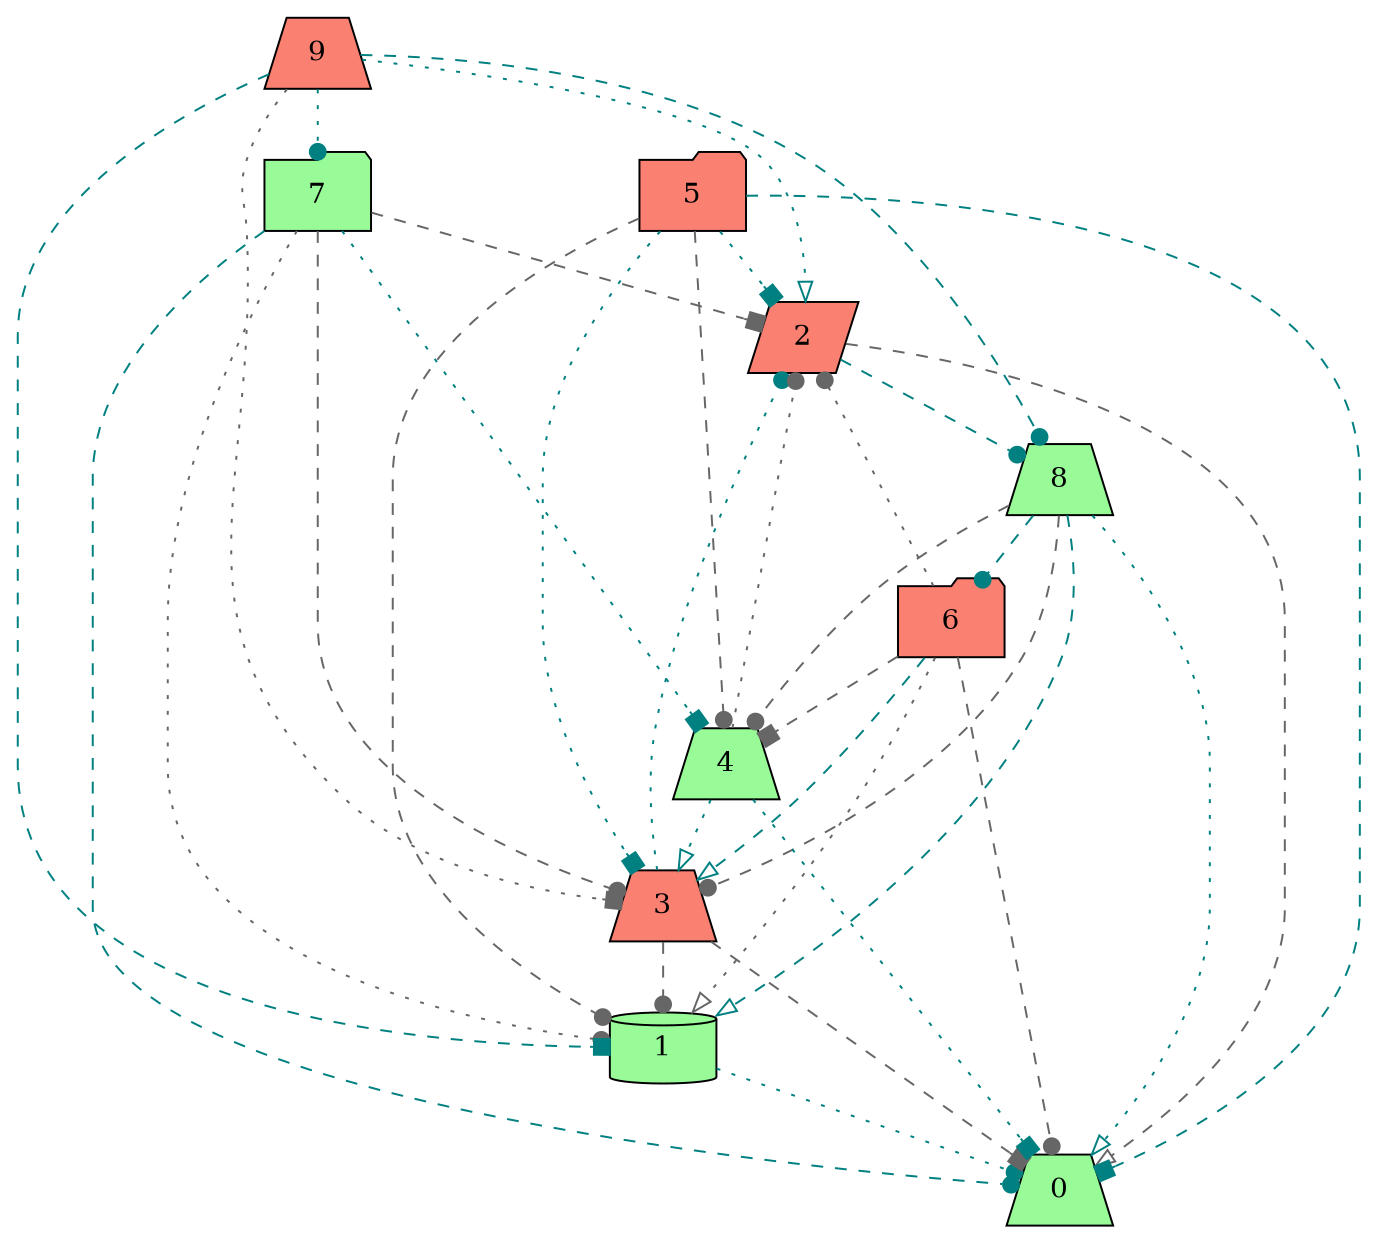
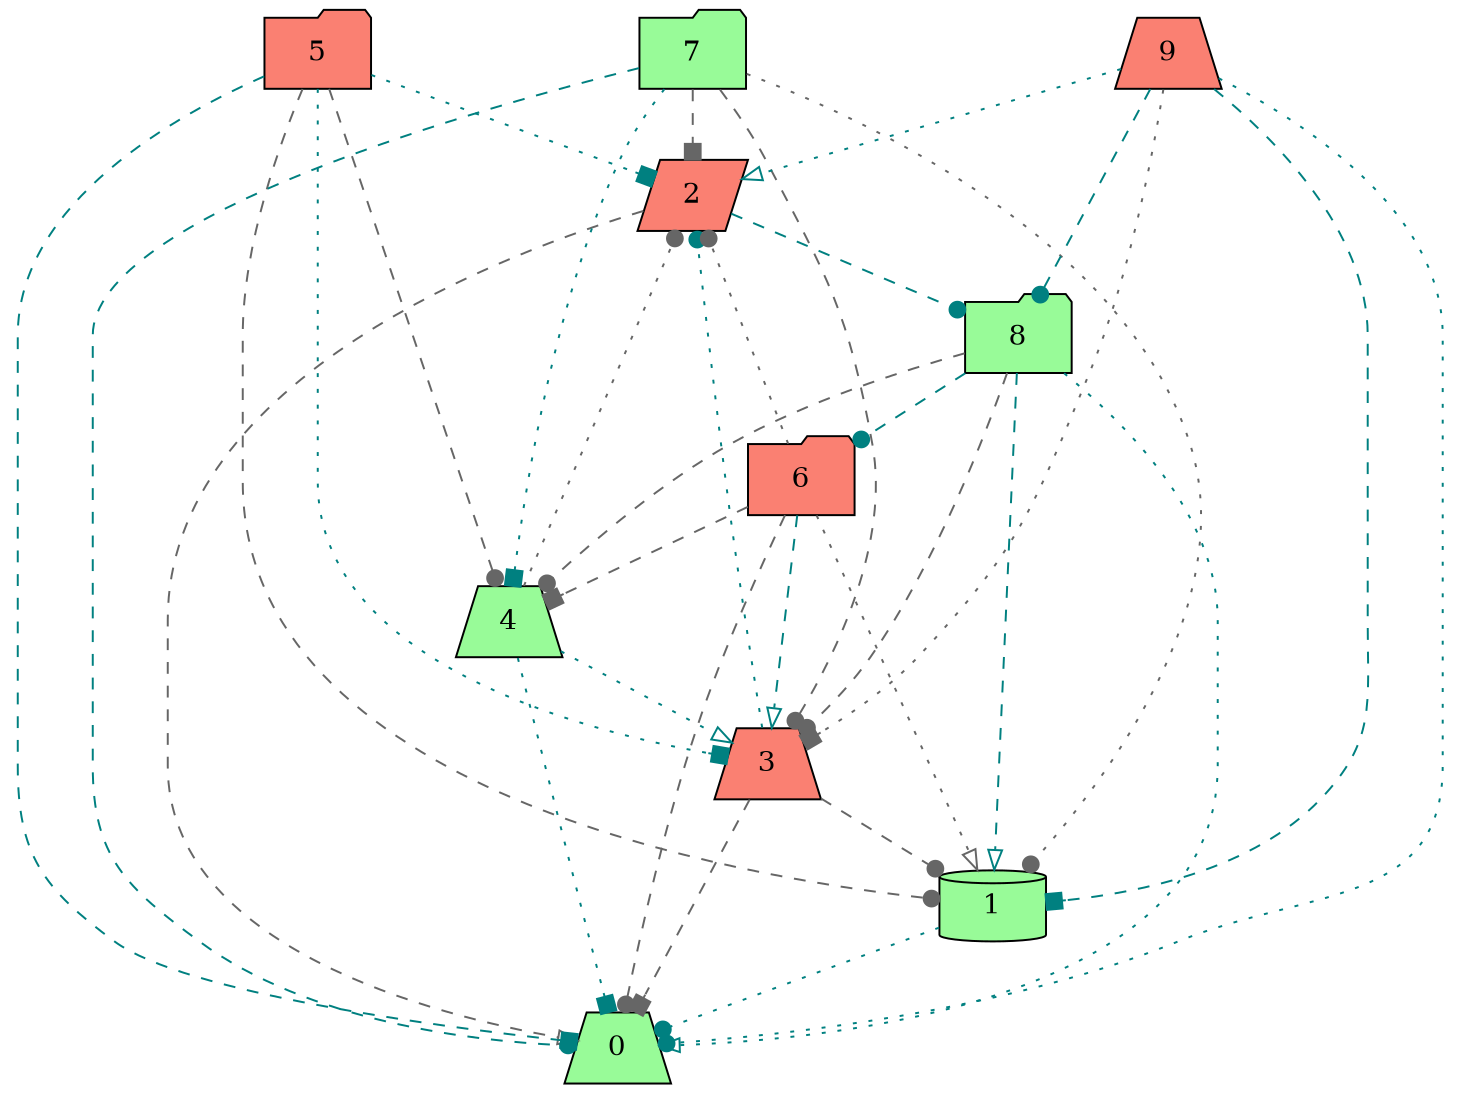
edge "9" -> "7": now "9" -> "0"
node "8": shape trapezium -> folder
